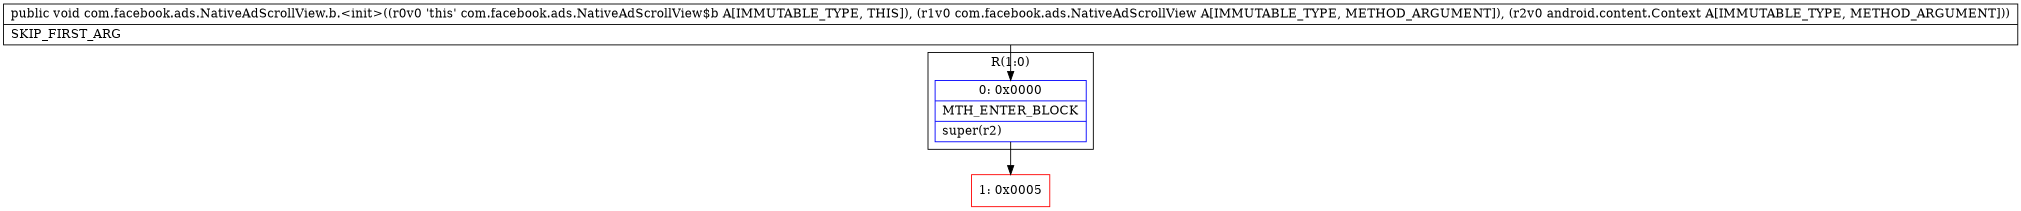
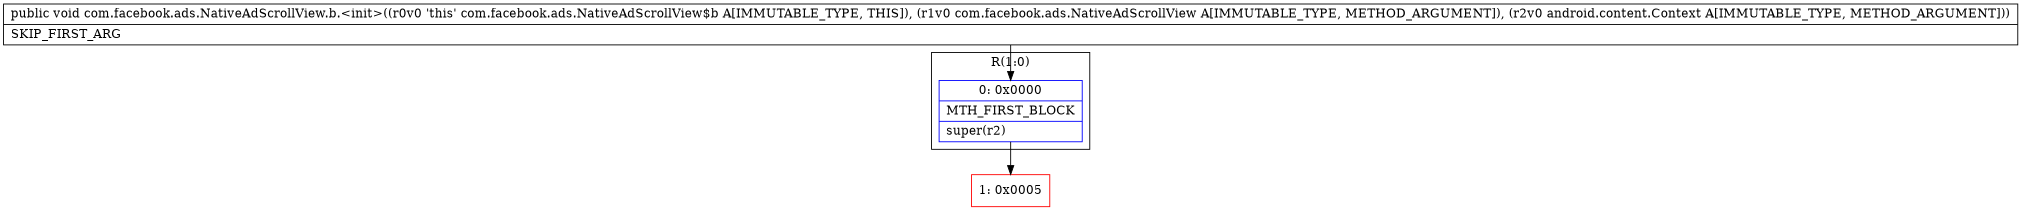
node "0: 0x0000": text "MTH_ENTER_BLOCK" -> "MTH_FIRST_BLOCK"
